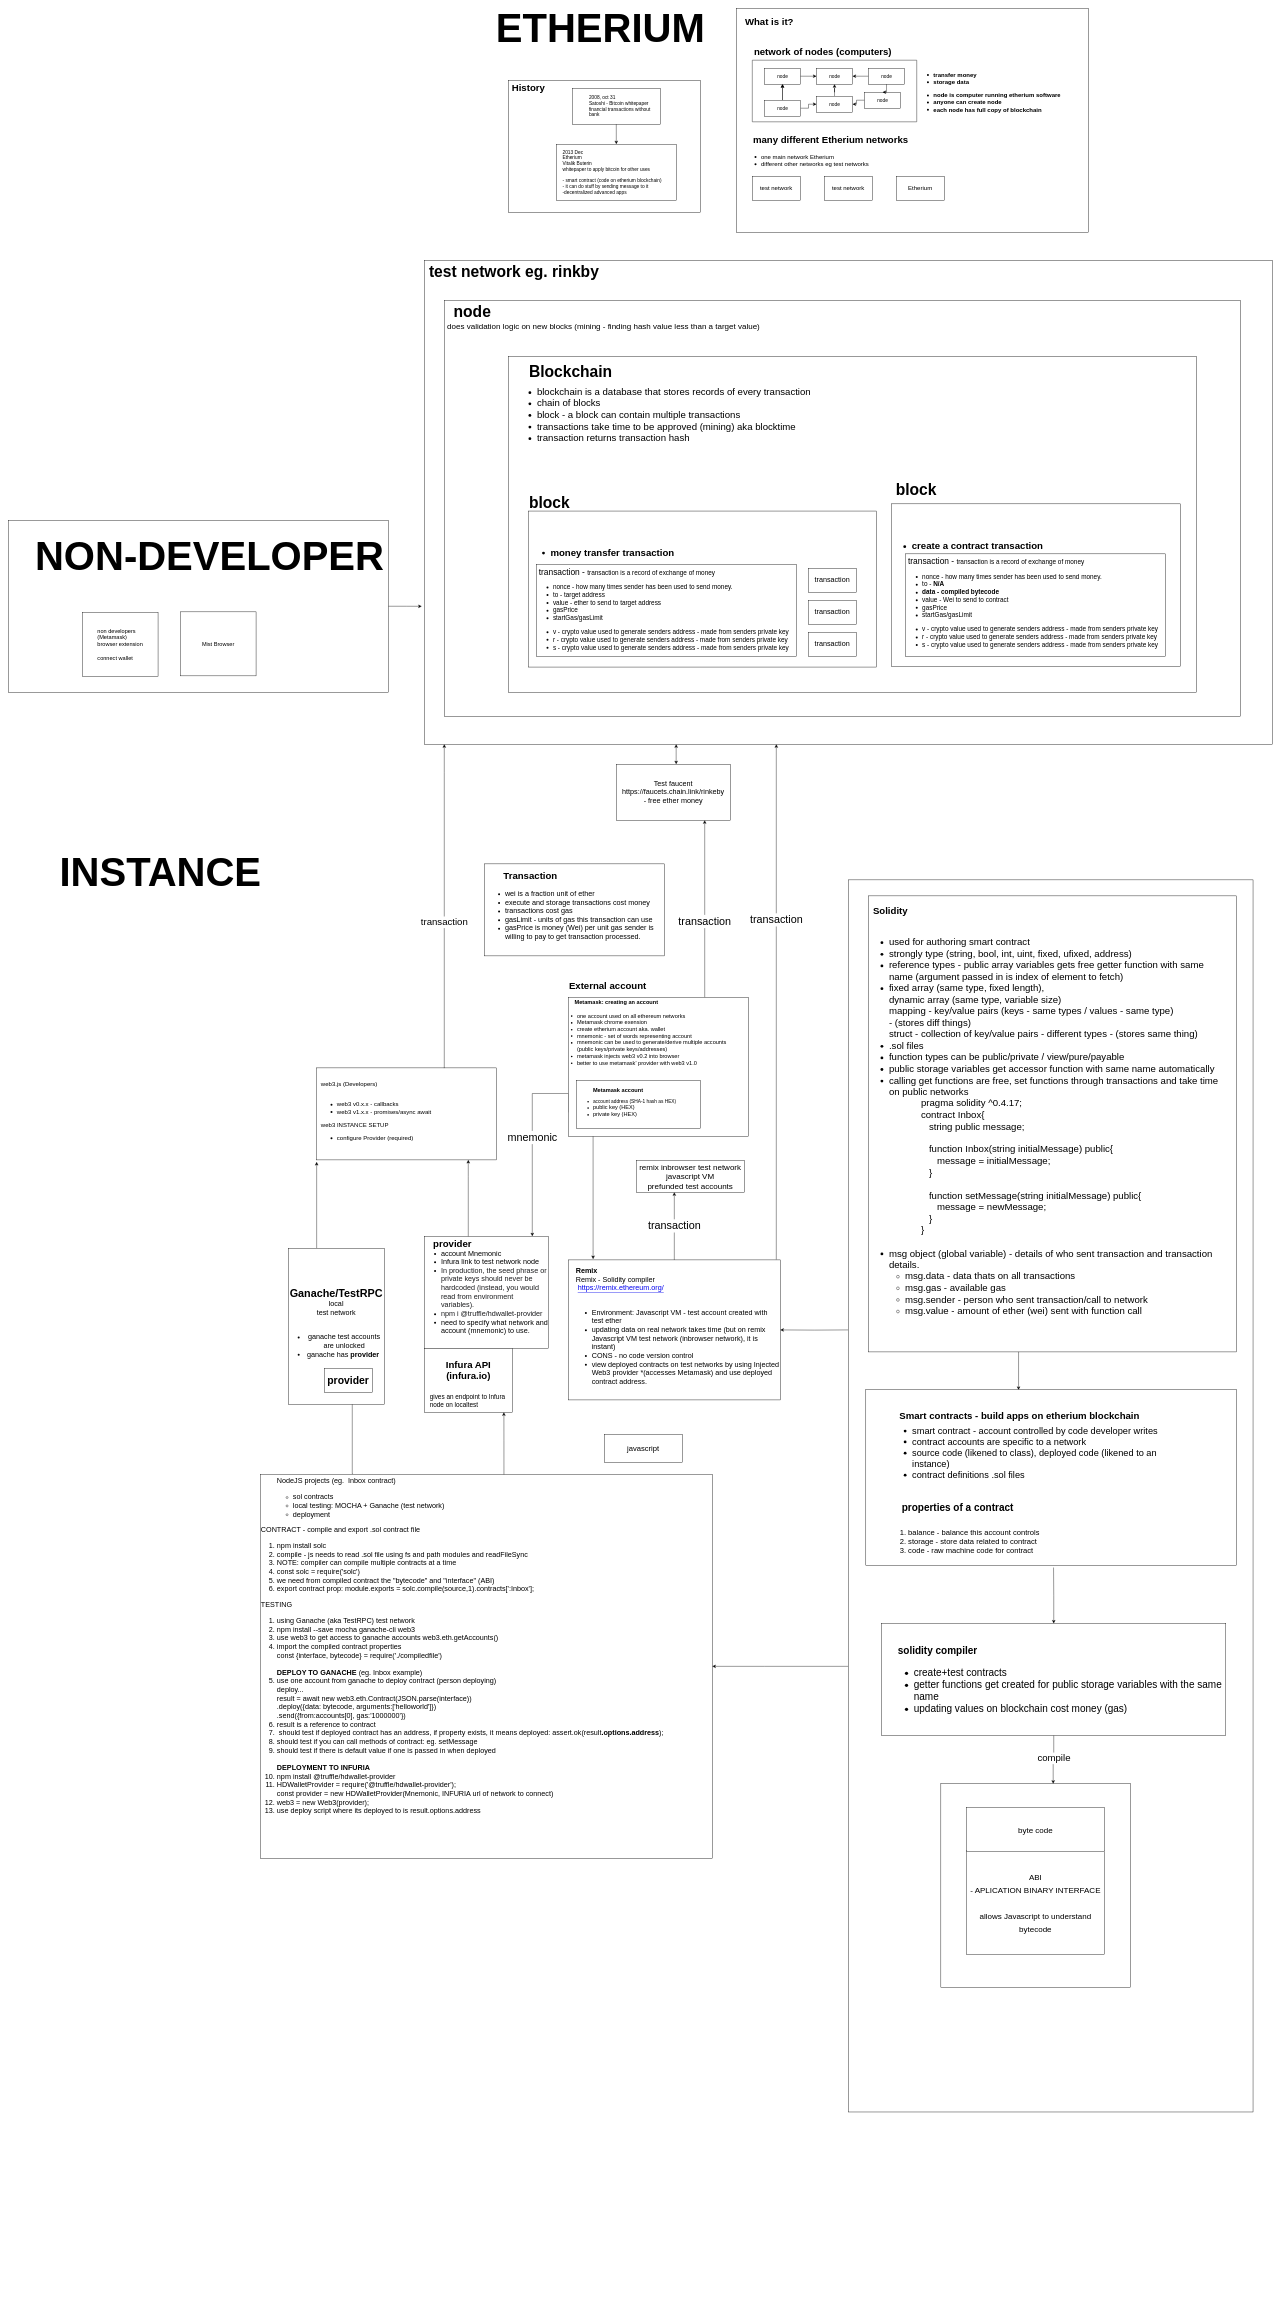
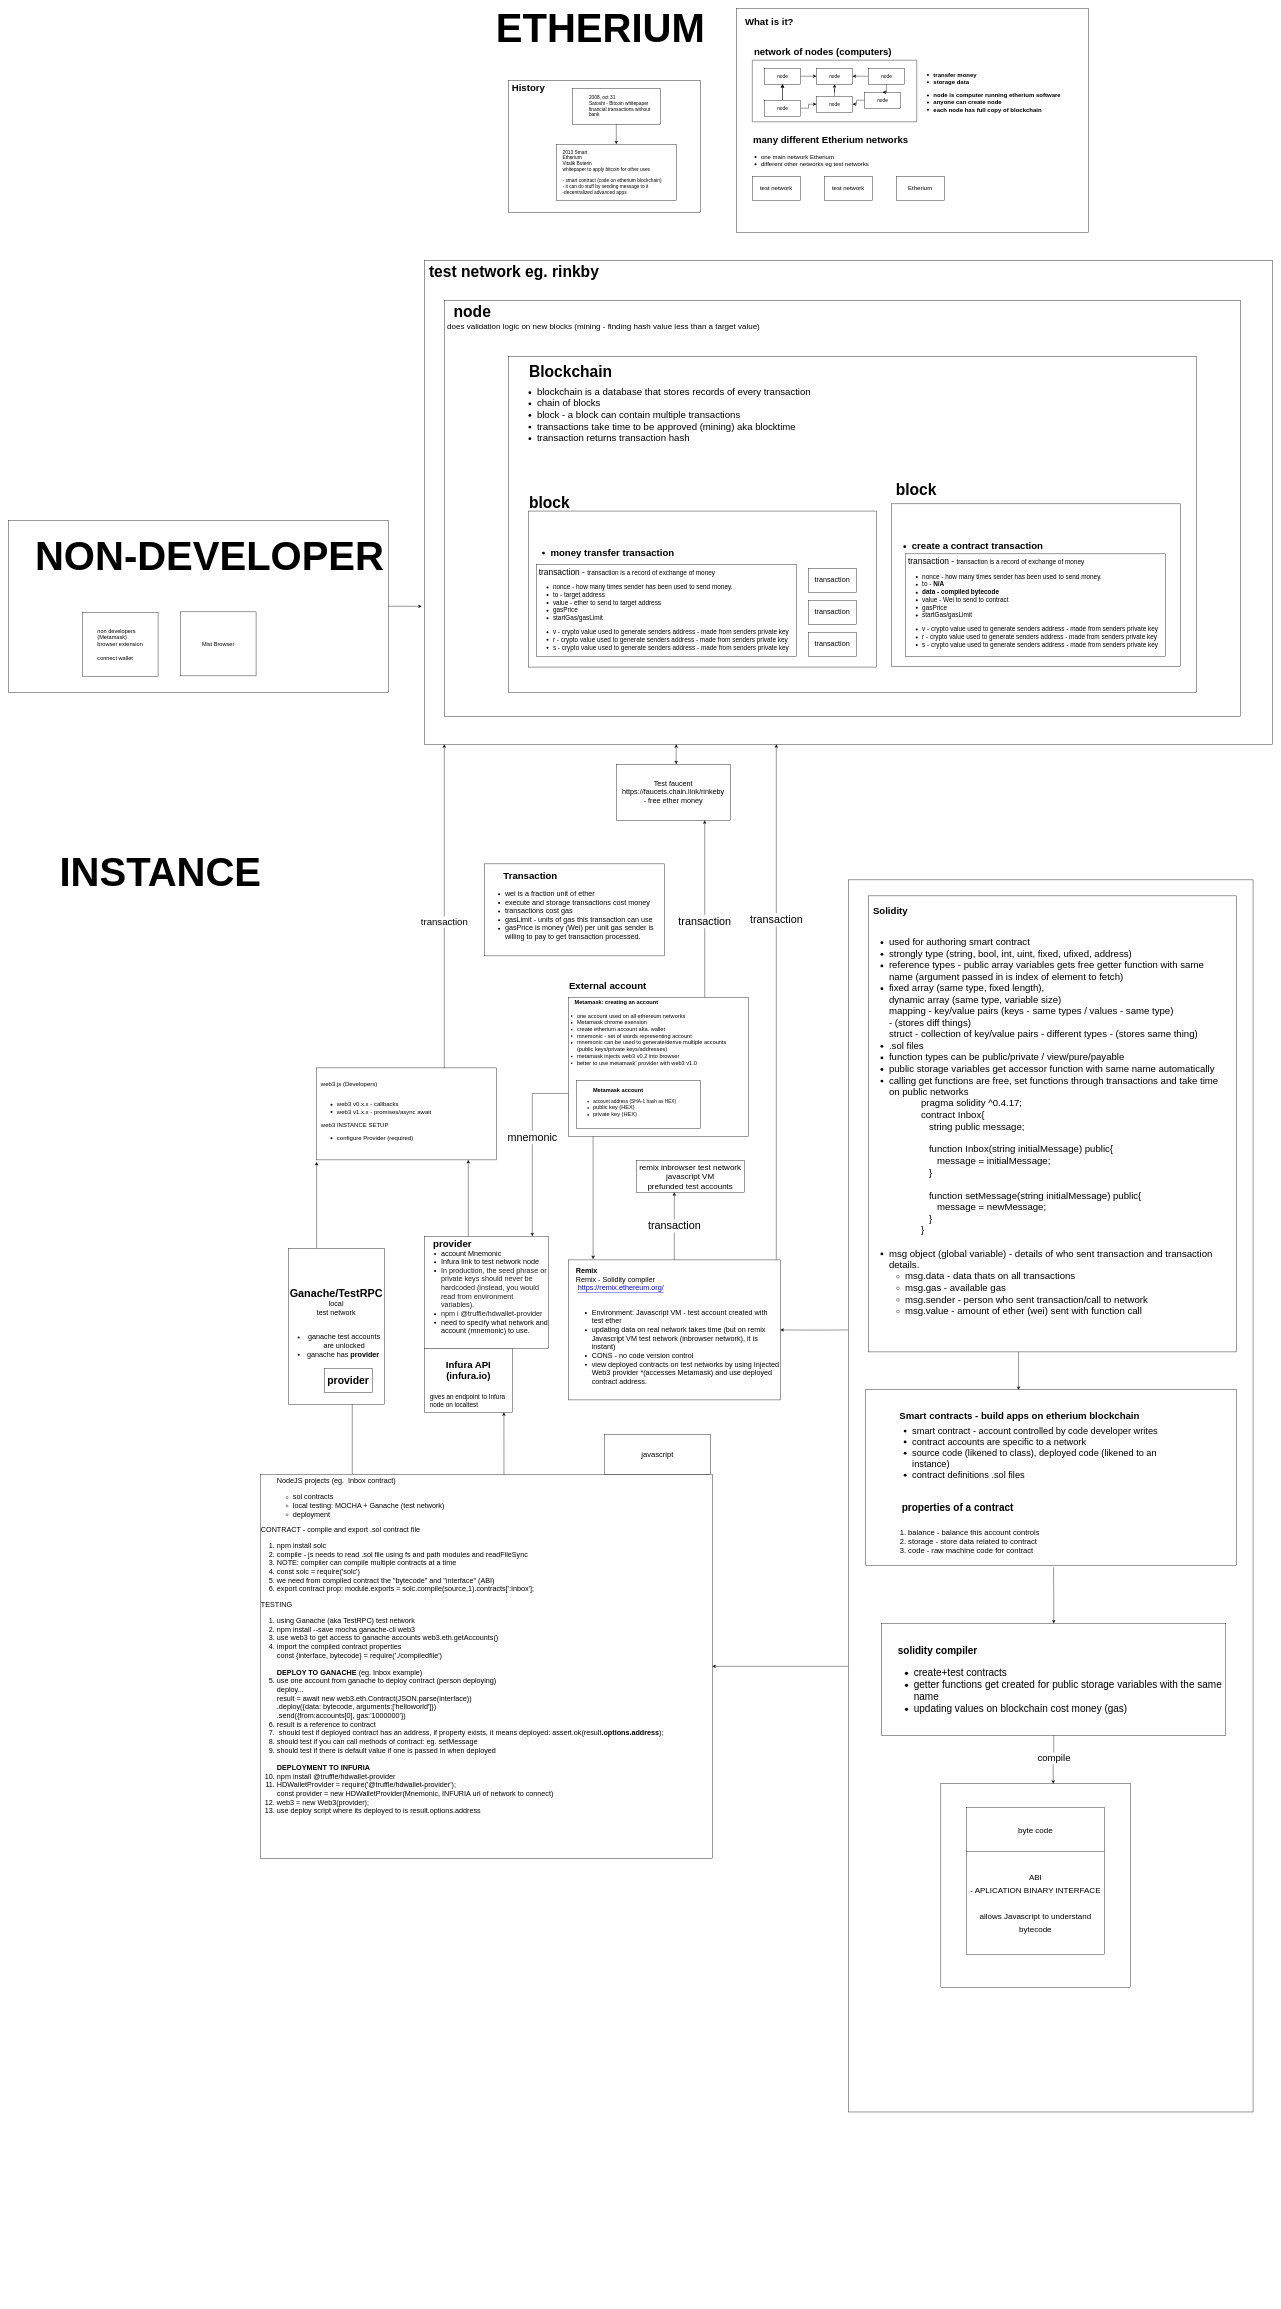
node "2013 Dec Etherium Vitalik Buterin whitepaper to apply bitcoin for other uses - smart contract (code on etherium blockchain) - it can do stuff by sending message to it -decentralized advanced apps": label "2013 Dec Etherium Vitalik Buterin whitepaper to apply bitcoin for other uses - smart contract (code on etherium blockchain) - it can do stuff by sending message to it -decentralized advanced apps" -> "2013 Smart Etherium Vitalik Buterin whitepaper to apply bitcoin for other uses - smart contract (code on etherium blockchain) - it can do stuff by sending message to it -decentralized advanced apps"
node "javascript": size 78x28 -> 106x40
